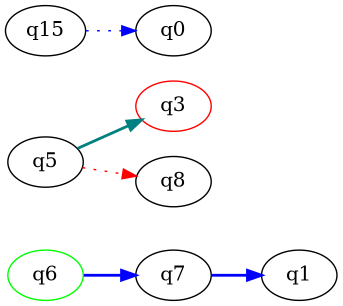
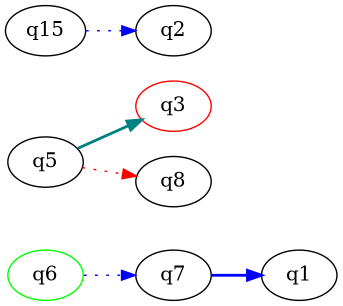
node "q0": label "q0" -> "q2"
edge "q6" -> "q7": style bold -> dotted
